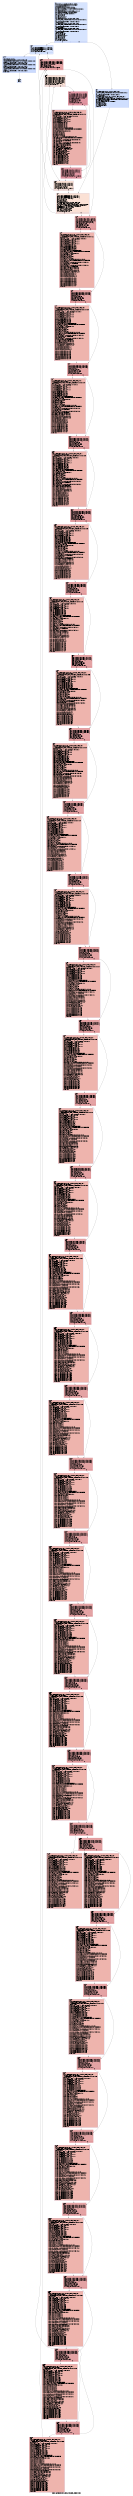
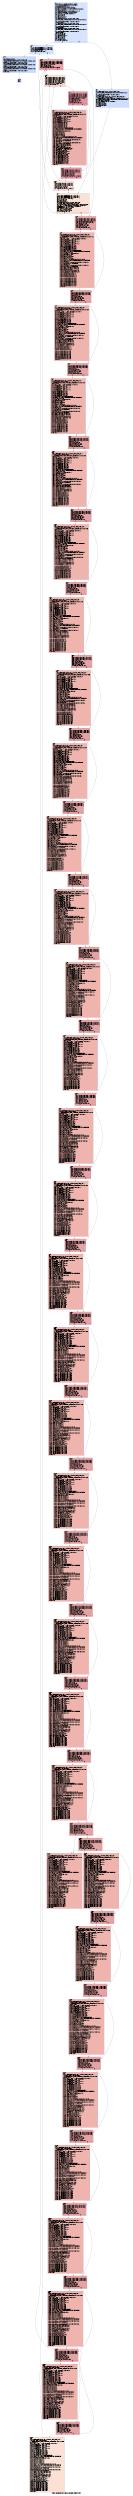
node "%2010:": fillcolor #d8564670 -> #f7bca170
